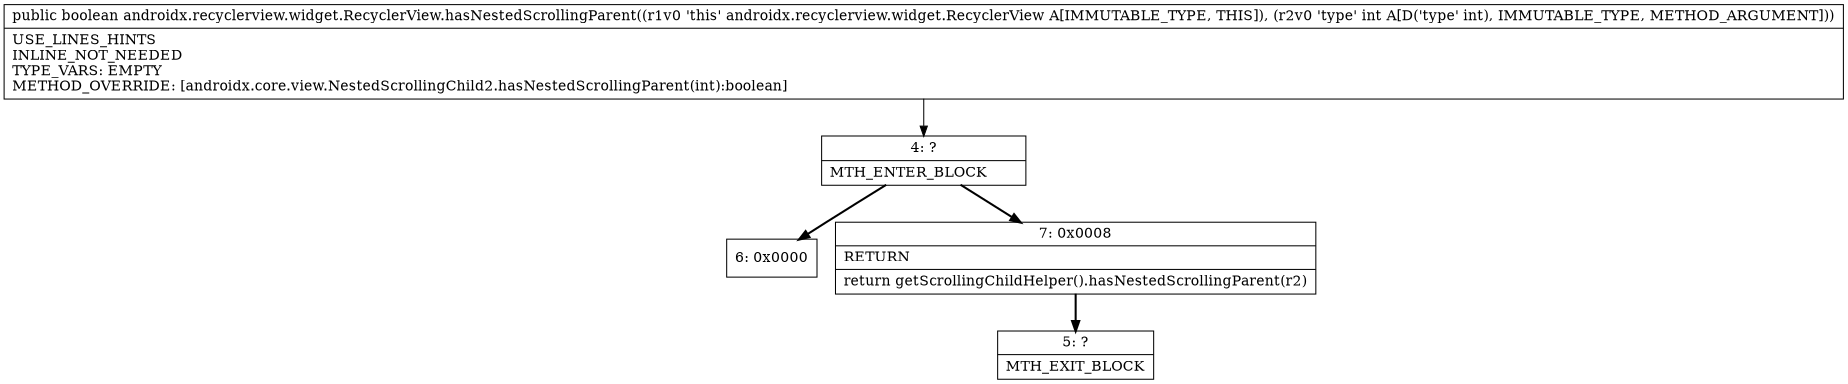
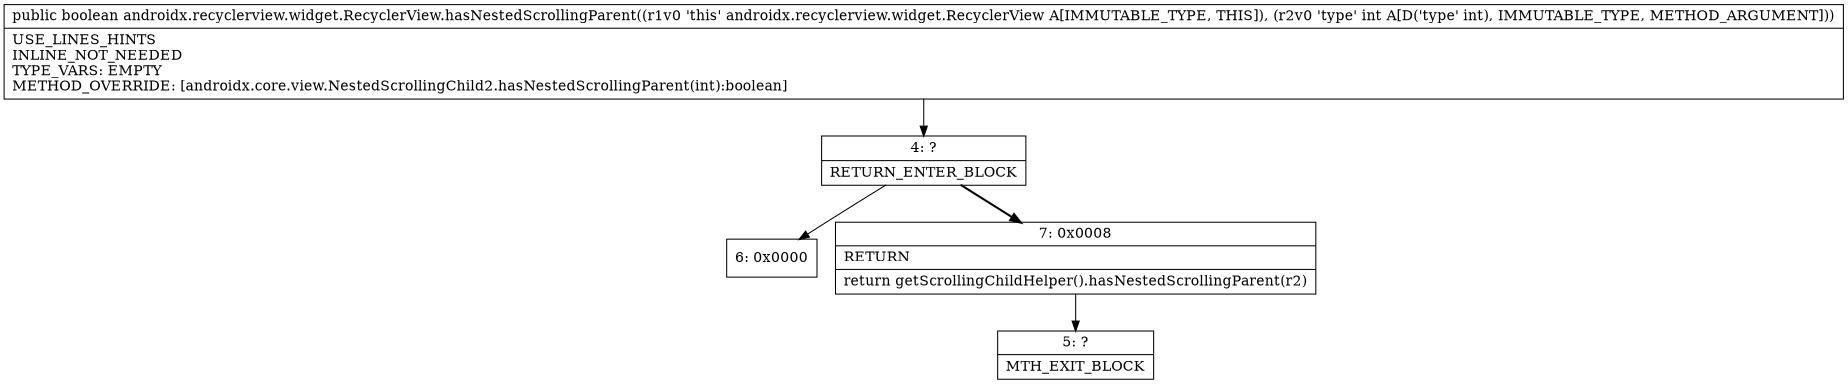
node "4: ?": text "MTH_ENTER_BLOCK" -> "RETURN_ENTER_BLOCK"
edge "4: ?" -> "6: 0x0000": style bold -> solid
edge "7: 0x0008" -> "5: ?": style bold -> solid
